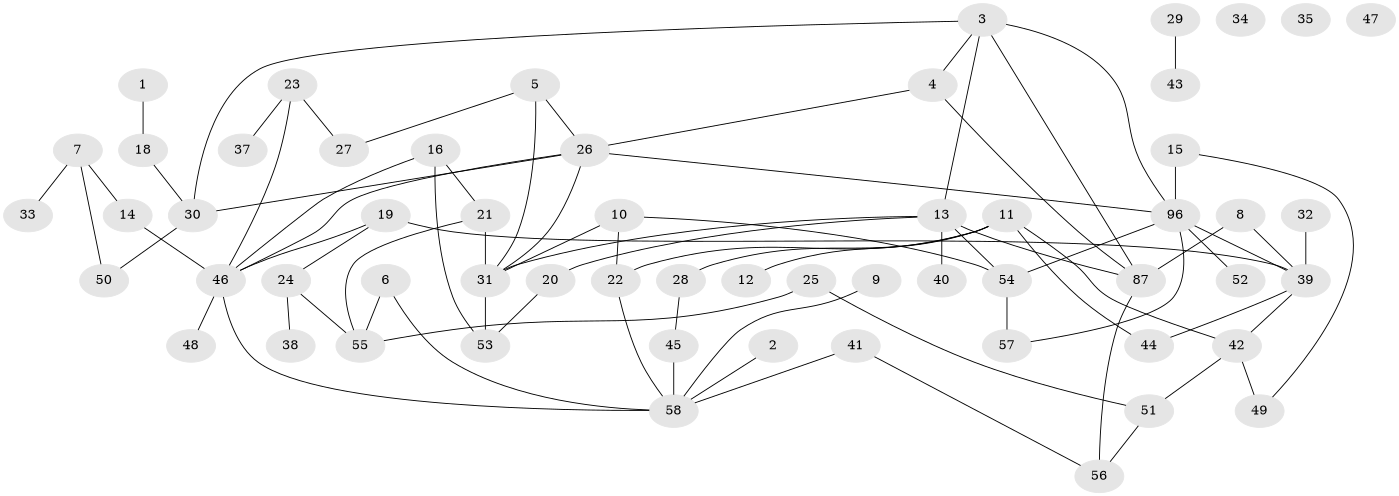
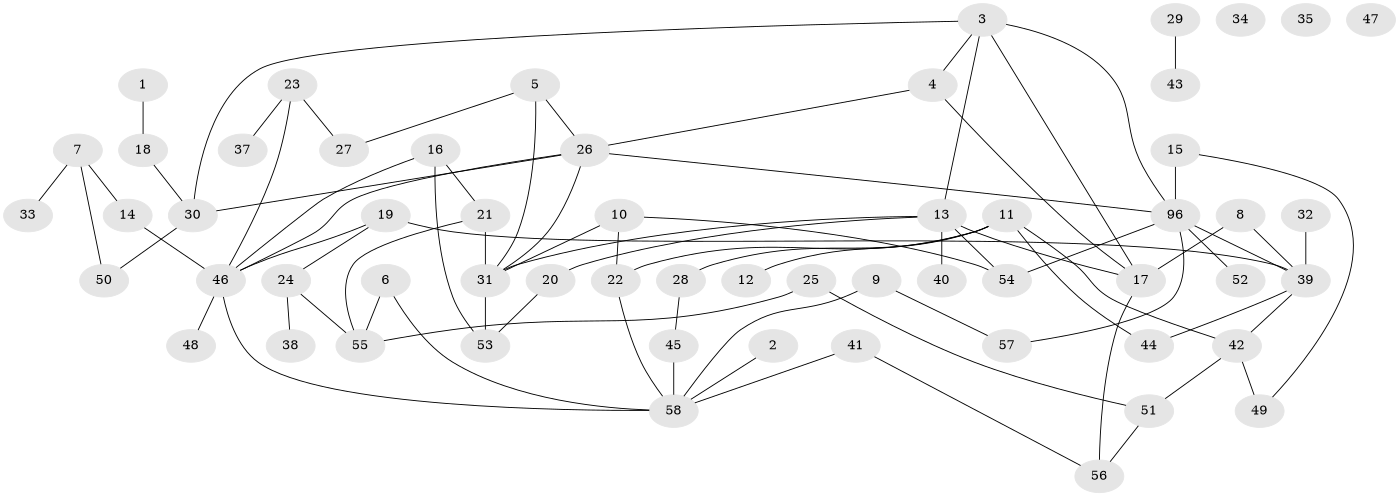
node "87": label "87" -> "17"
edge "54" -- "57": now "9" -- "57"
